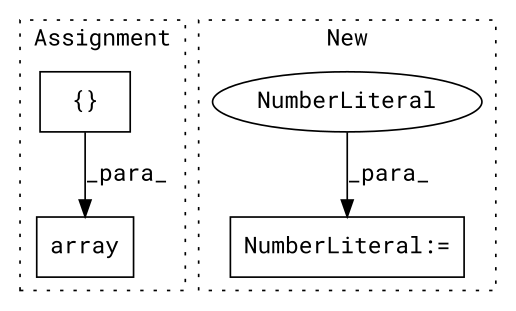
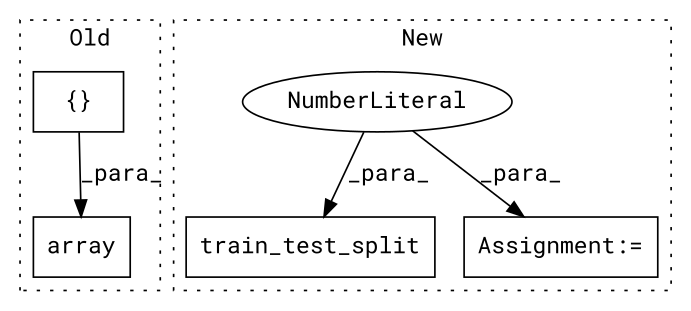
cluster "Assignment": label "Assignment" -> "Old"
node "train_test_split": added
node "NumberLiteral:=": label "NumberLiteral:=" -> "Assignment:="
